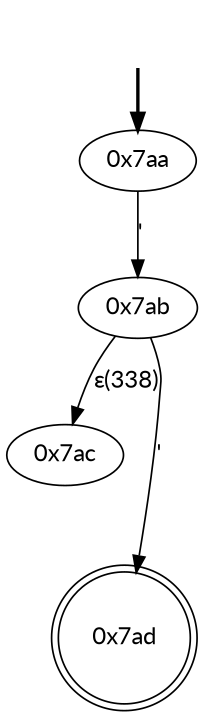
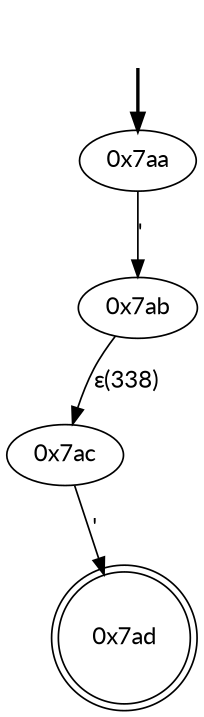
edge "0x7ab" -> "0x7ad": now "0x7ac" -> "0x7ad"
